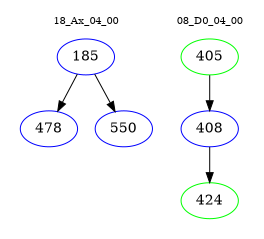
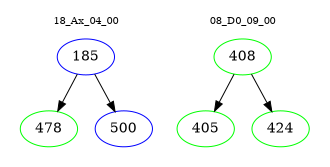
cluster "08_D0_04_00": label "08_D0_04_00" -> "08_D0_09_00"
edge "405" -> "408": reversed
node "478": color blue -> green
node "550": label "550" -> "500"
node "408": color blue -> green
